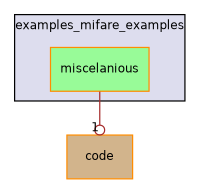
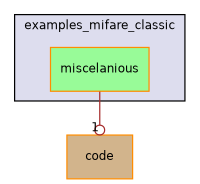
cluster "examples_mifare_examples": label "examples_mifare_examples" -> "examples_mifare_classic"
